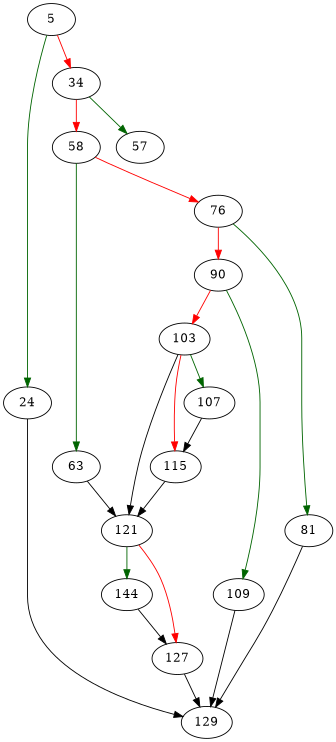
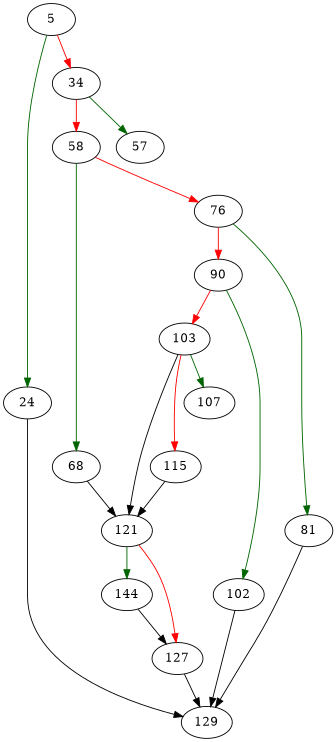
edge "107" -> "115": removed
node "63": label "63" -> "68"
node "109": label "109" -> "102"
